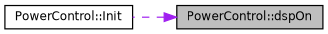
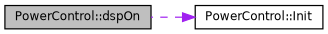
edge "PowerControl::Init" -> "PowerControl::dspOn": reversed
